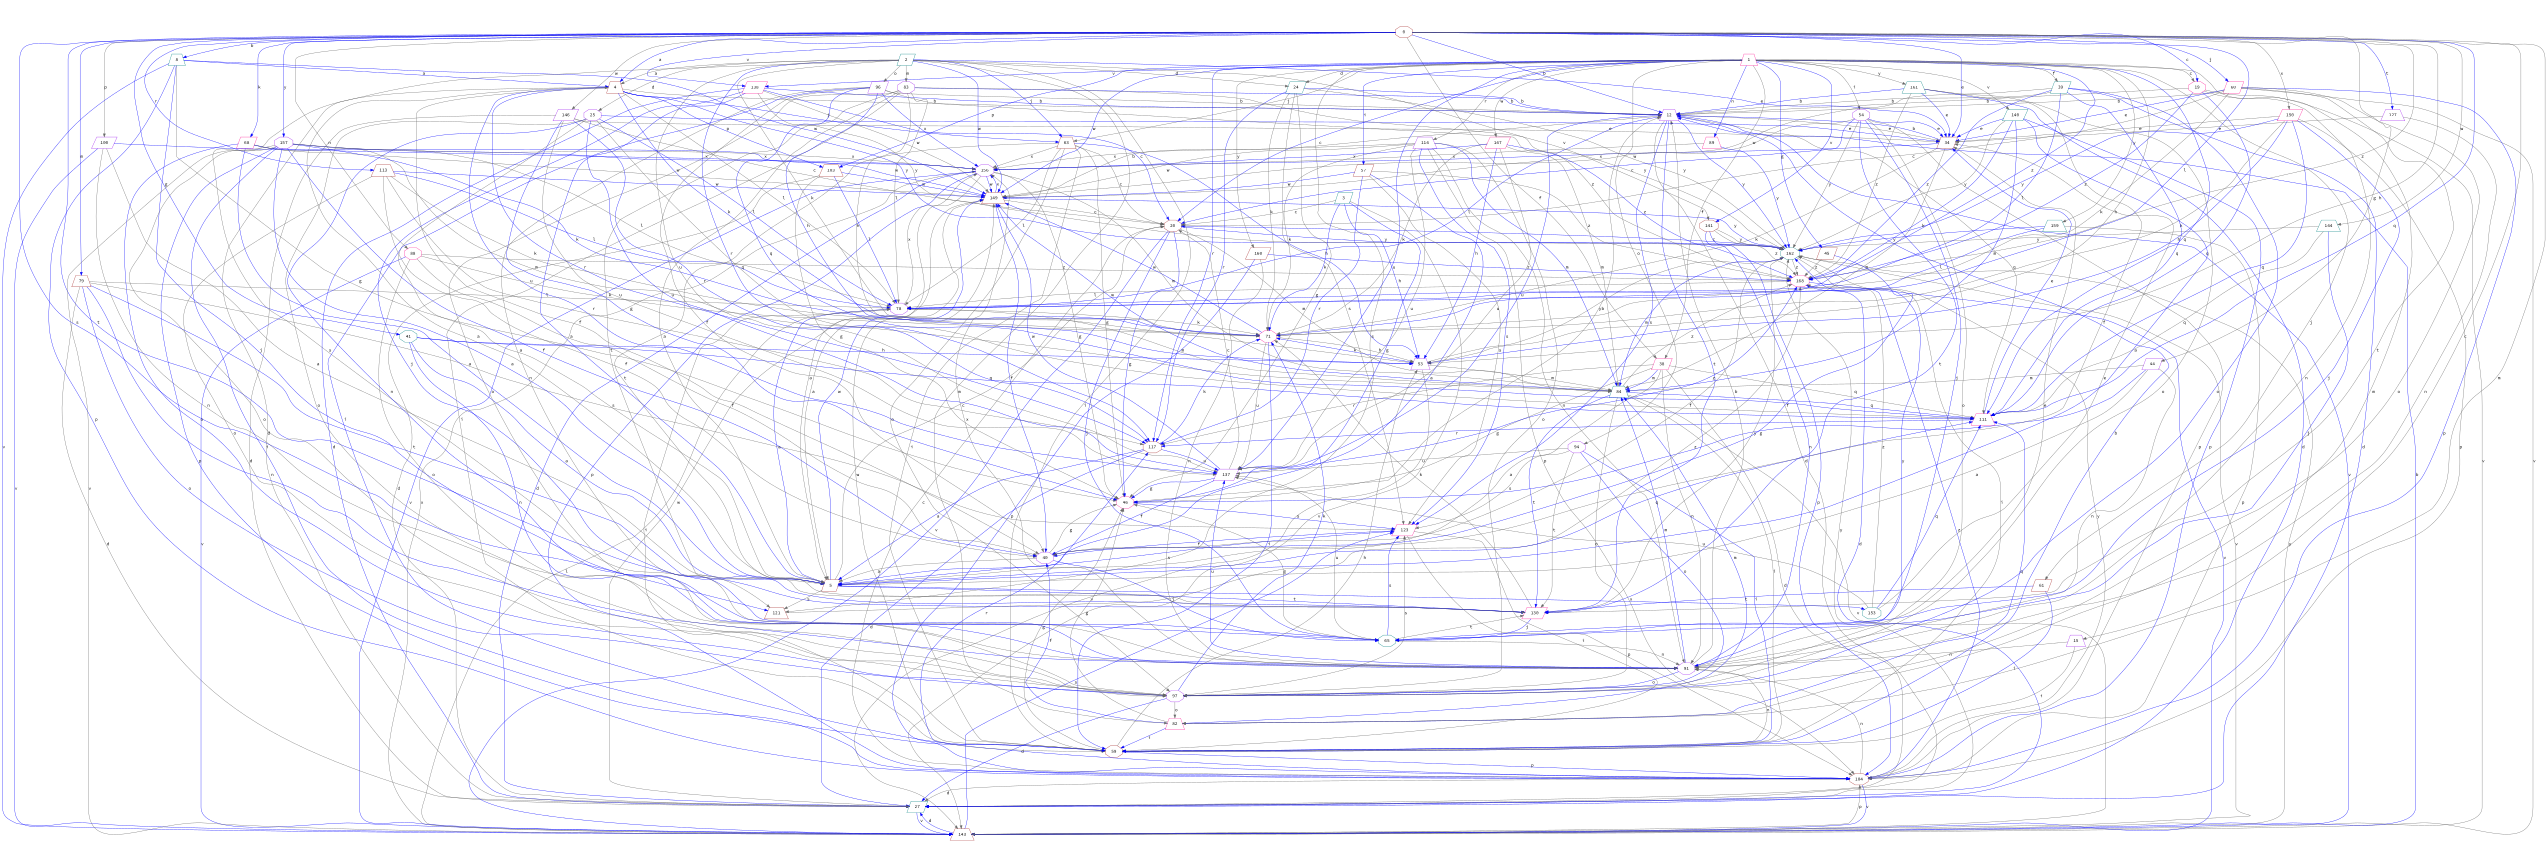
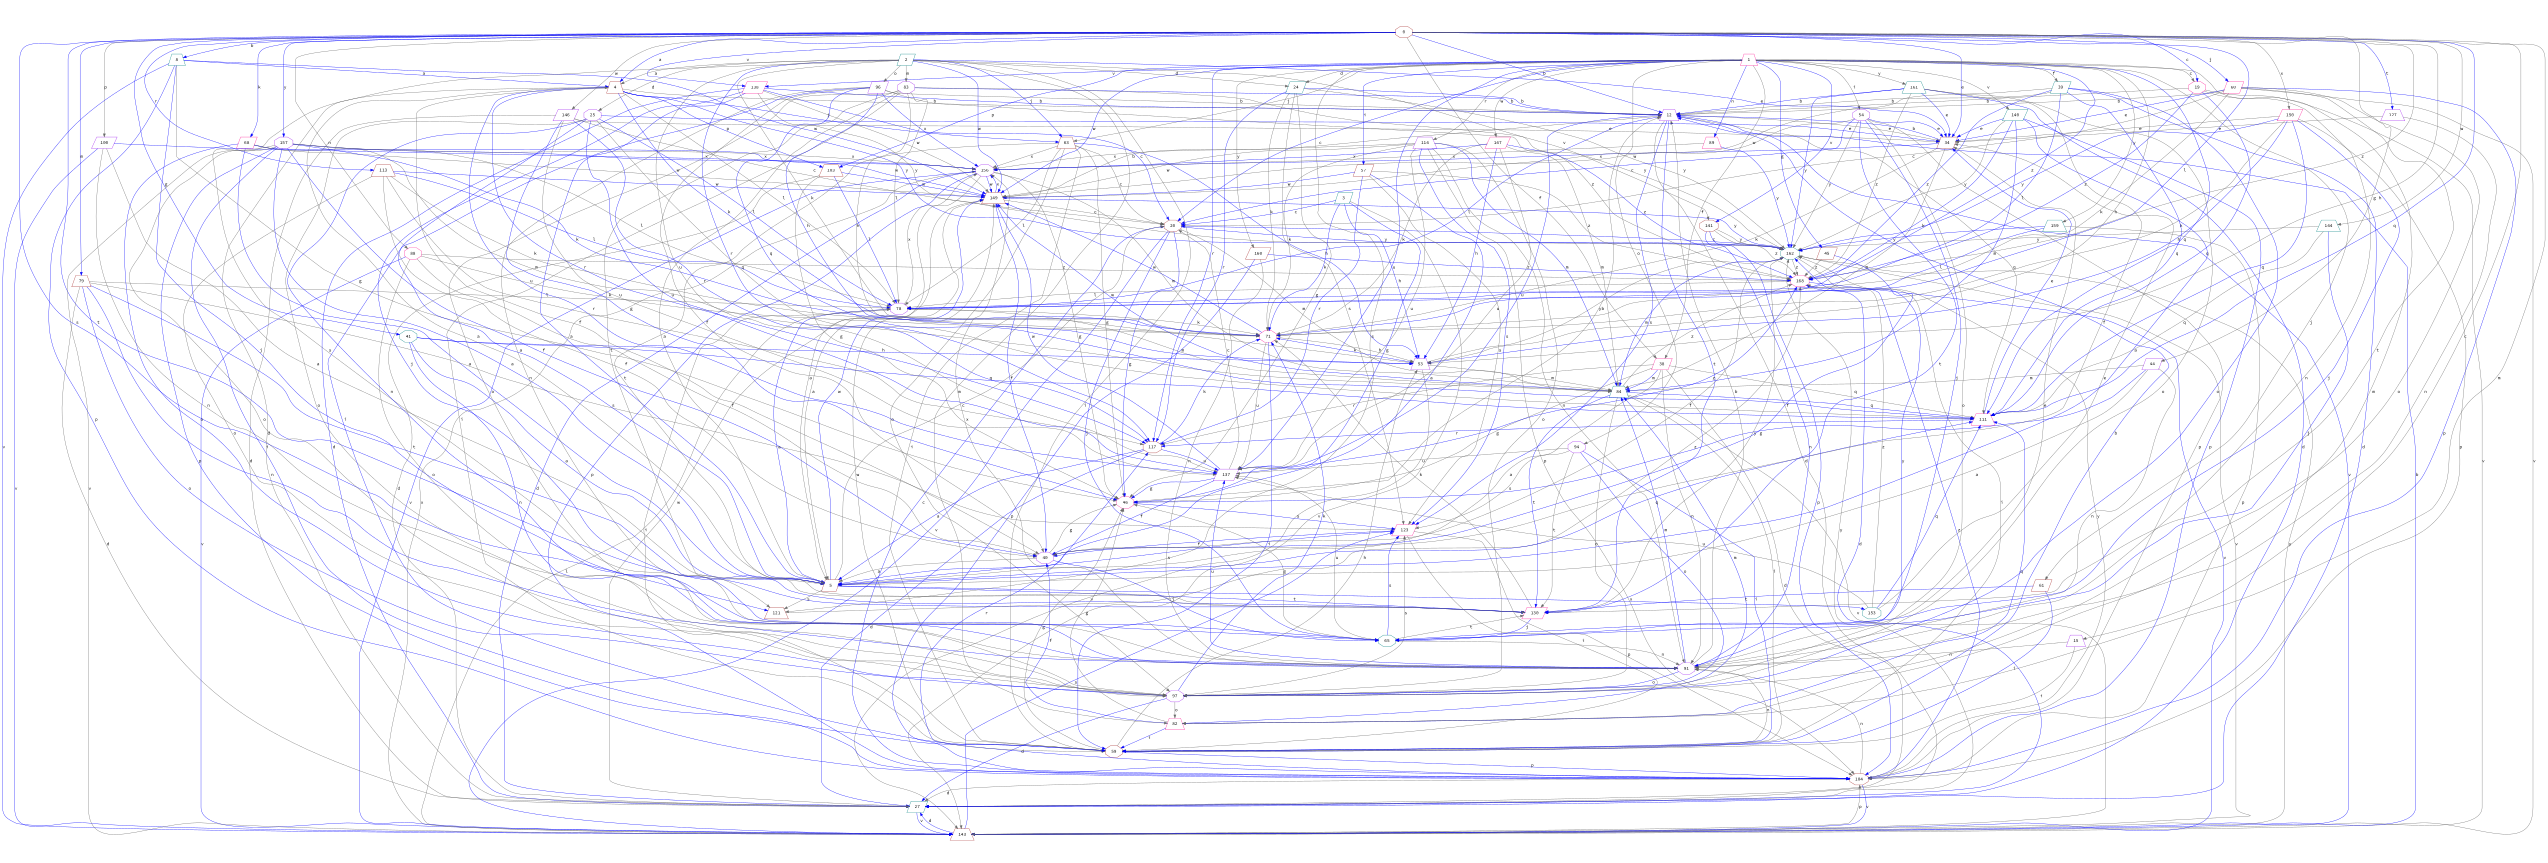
edge "12" -> "162": now "161" -> "162"
edge "3" -> "20": color gray40 -> blue
edge "25" -> "5": color gray40 -> blue
edge "104" -> "20": color gray40 -> blue
